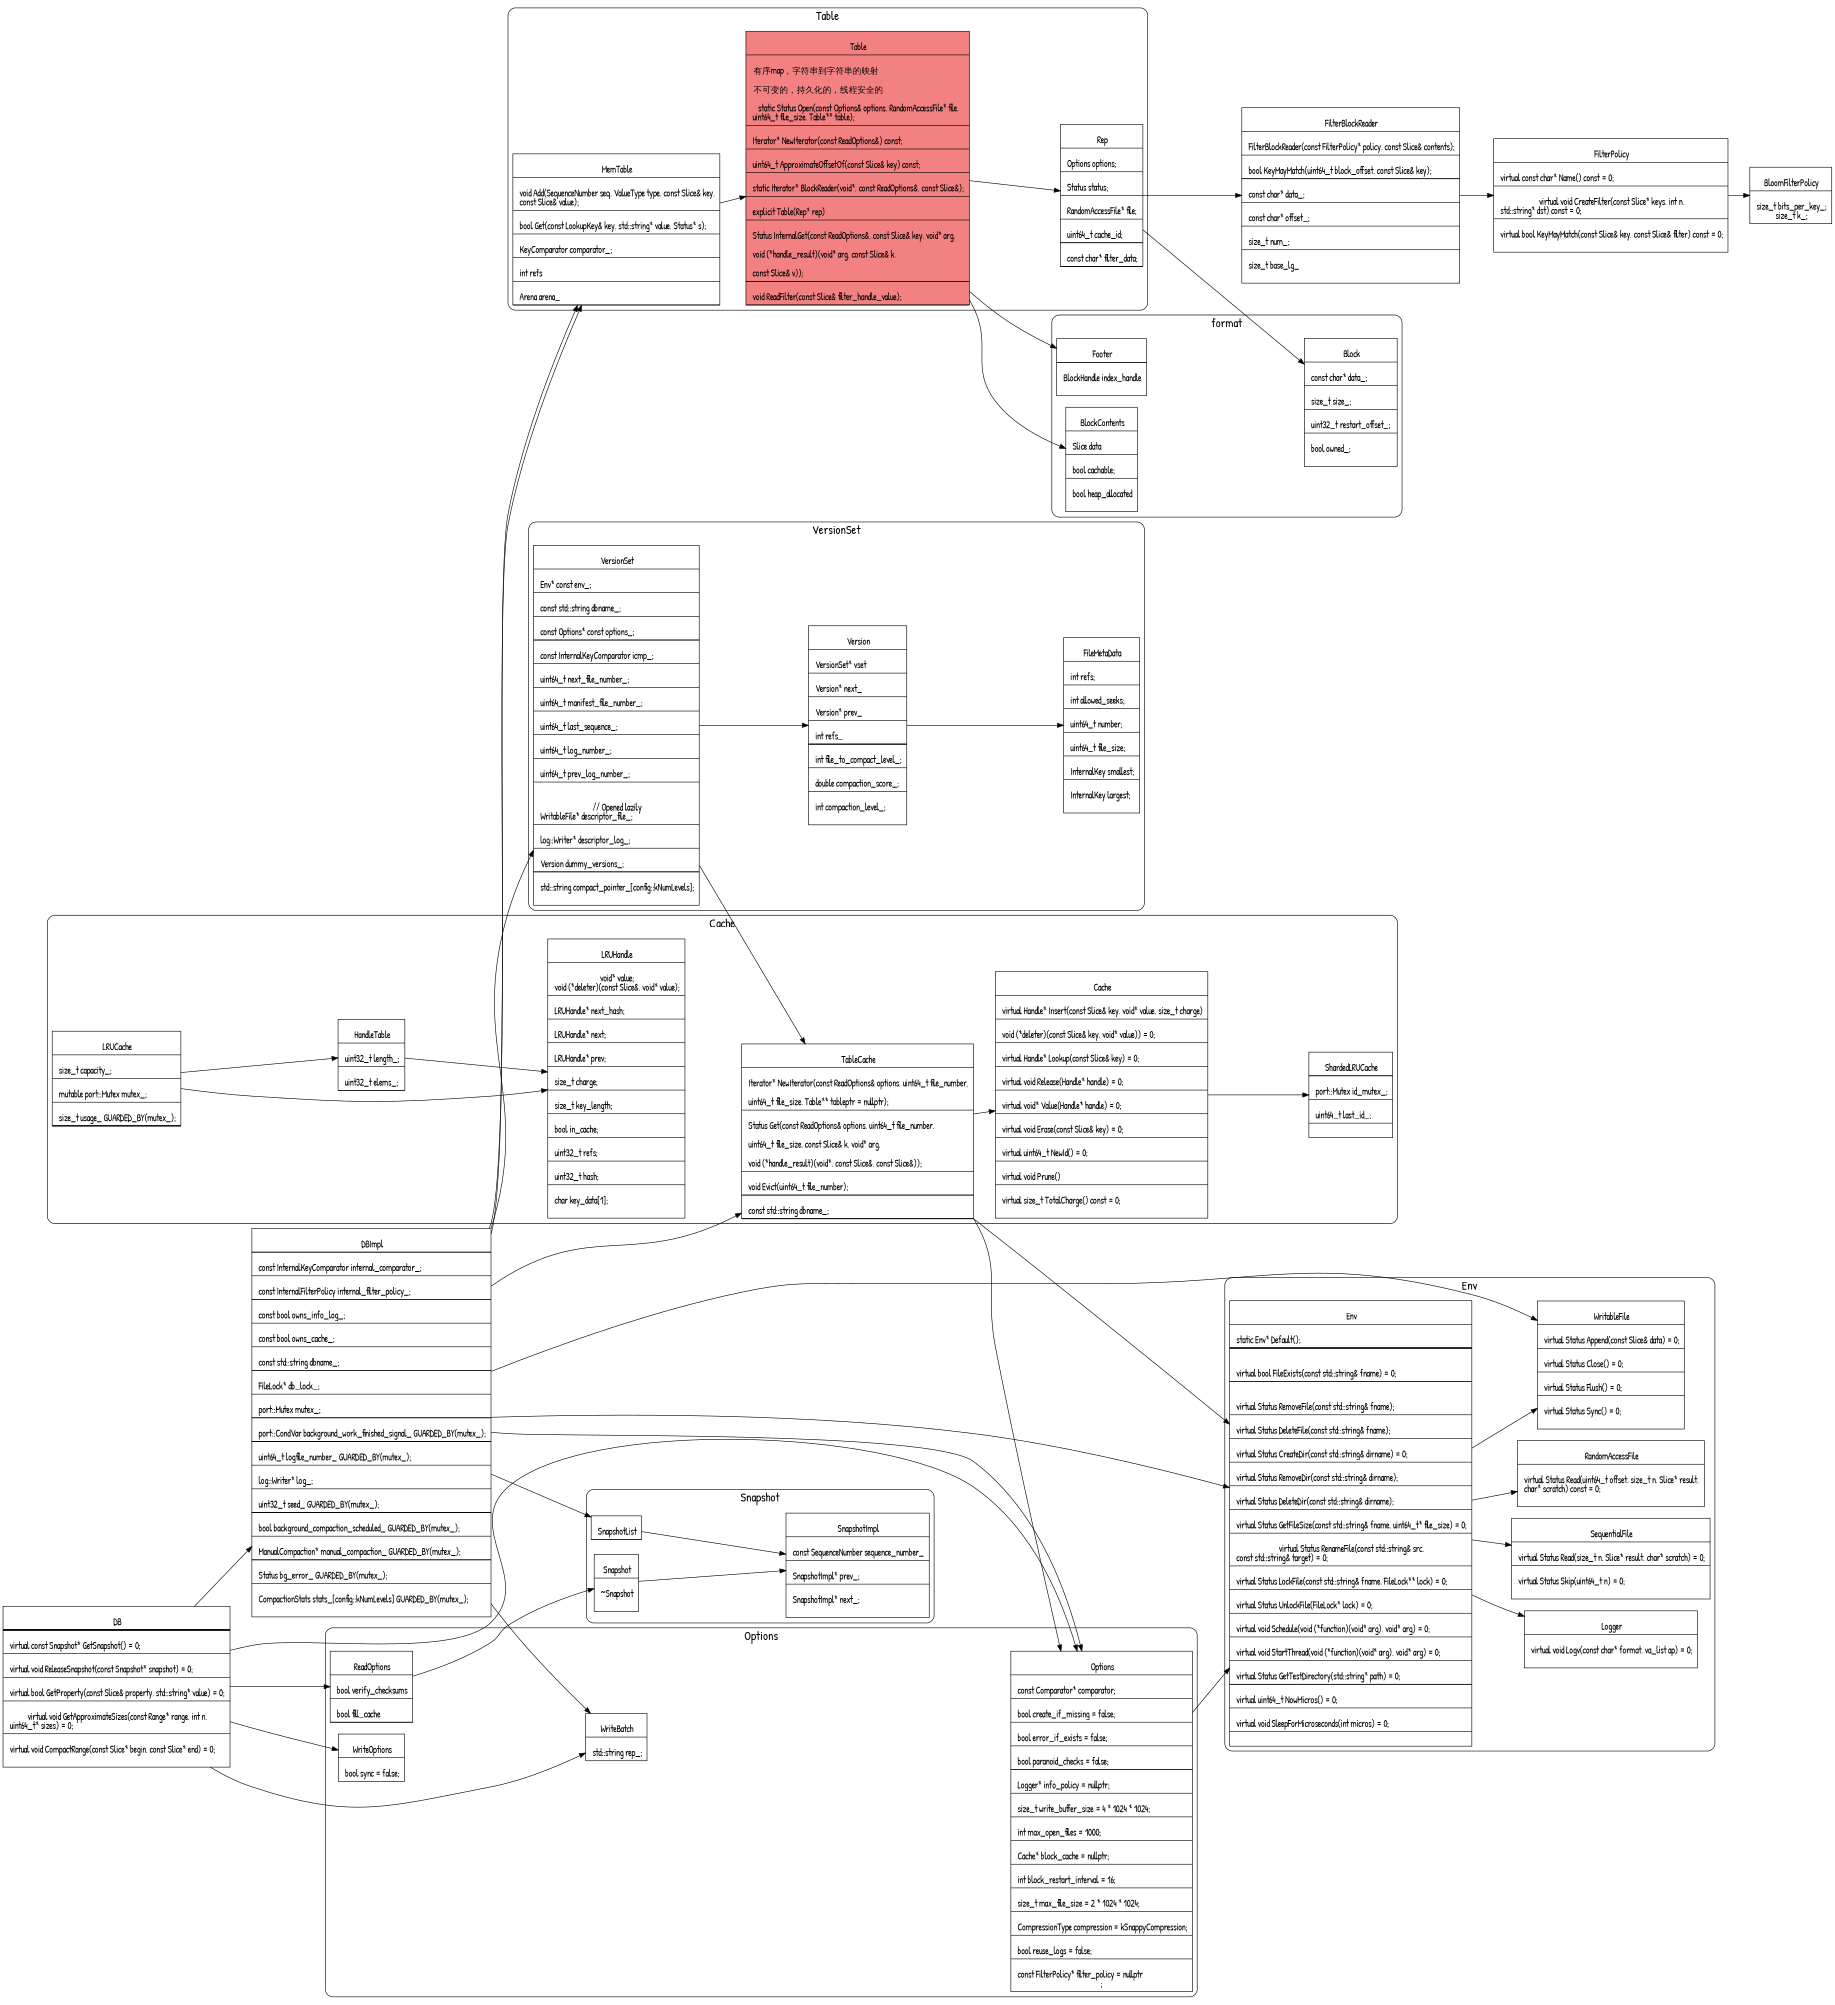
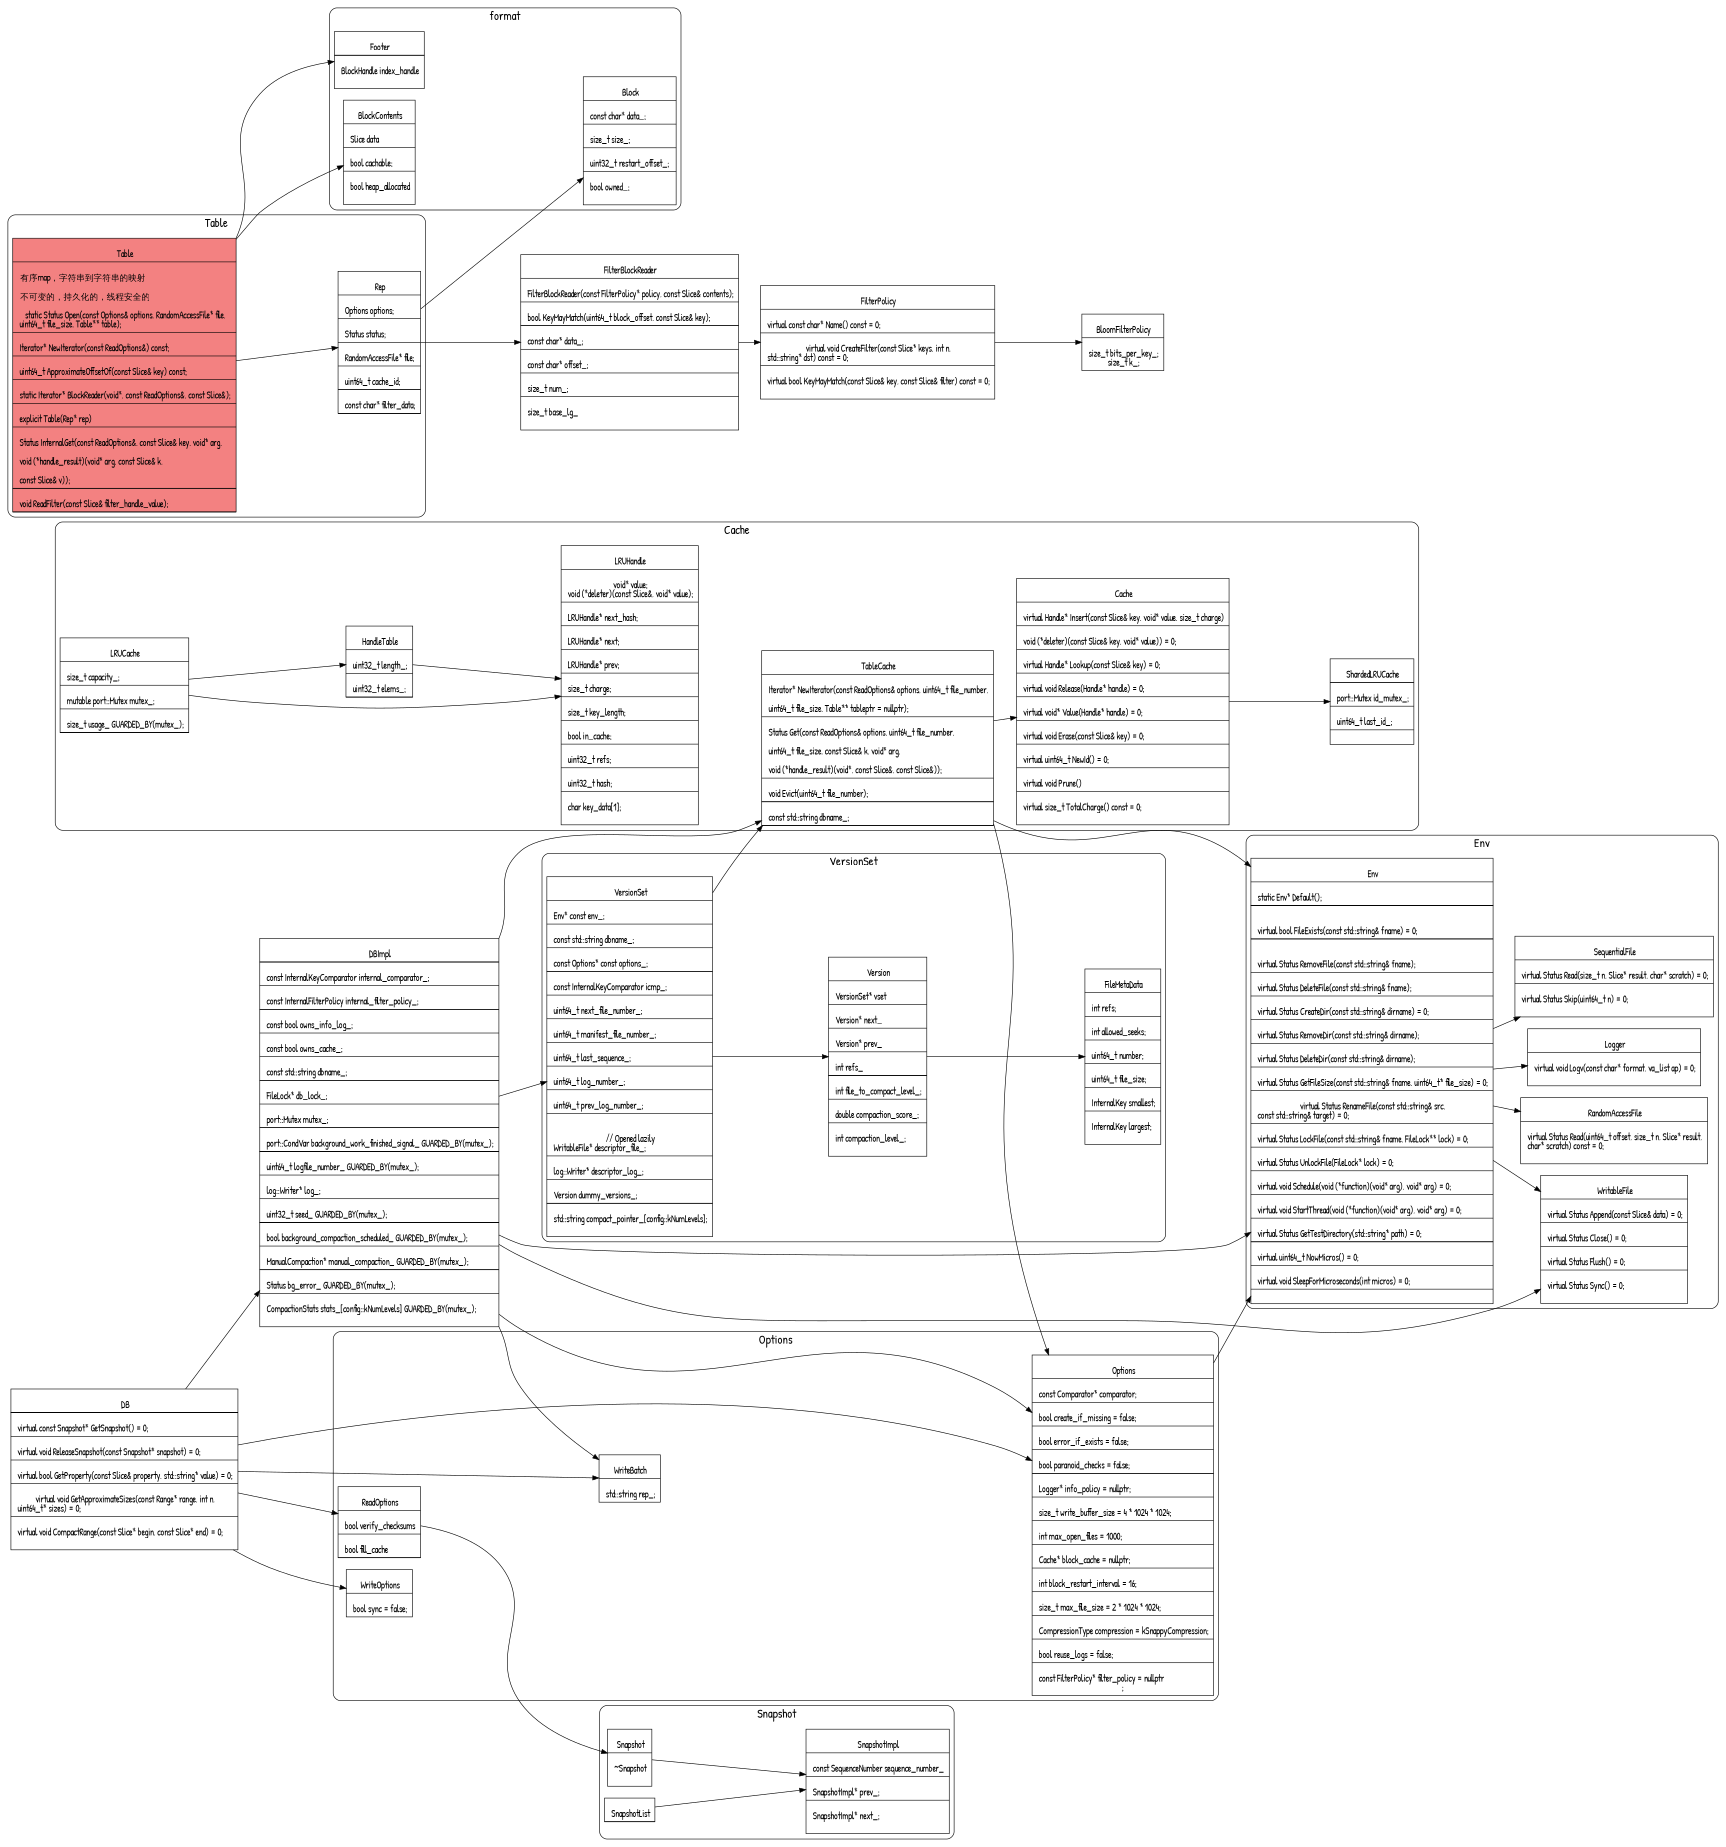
node "MemTable": removed
edge "DBImpl" -> "SnapshotList": removed
